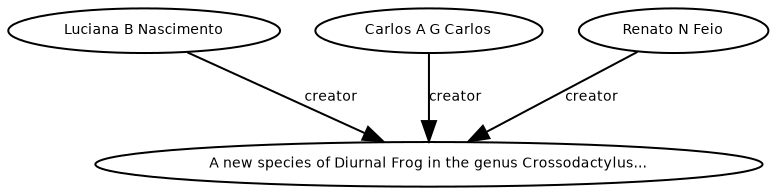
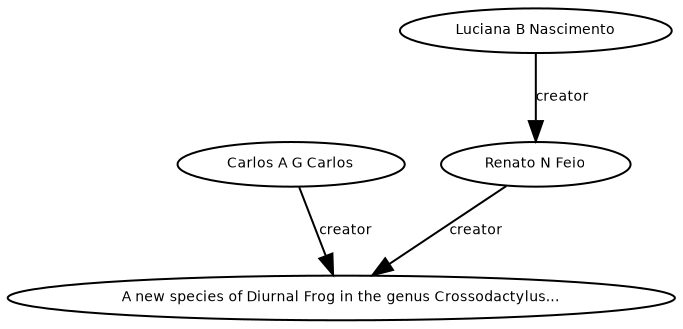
edge "Luciana B Nascimento" -> "A new species of Diurnal Frog in the genus Crossodactylus...": now "Luciana B Nascimento" -> "Renato N Feio"
